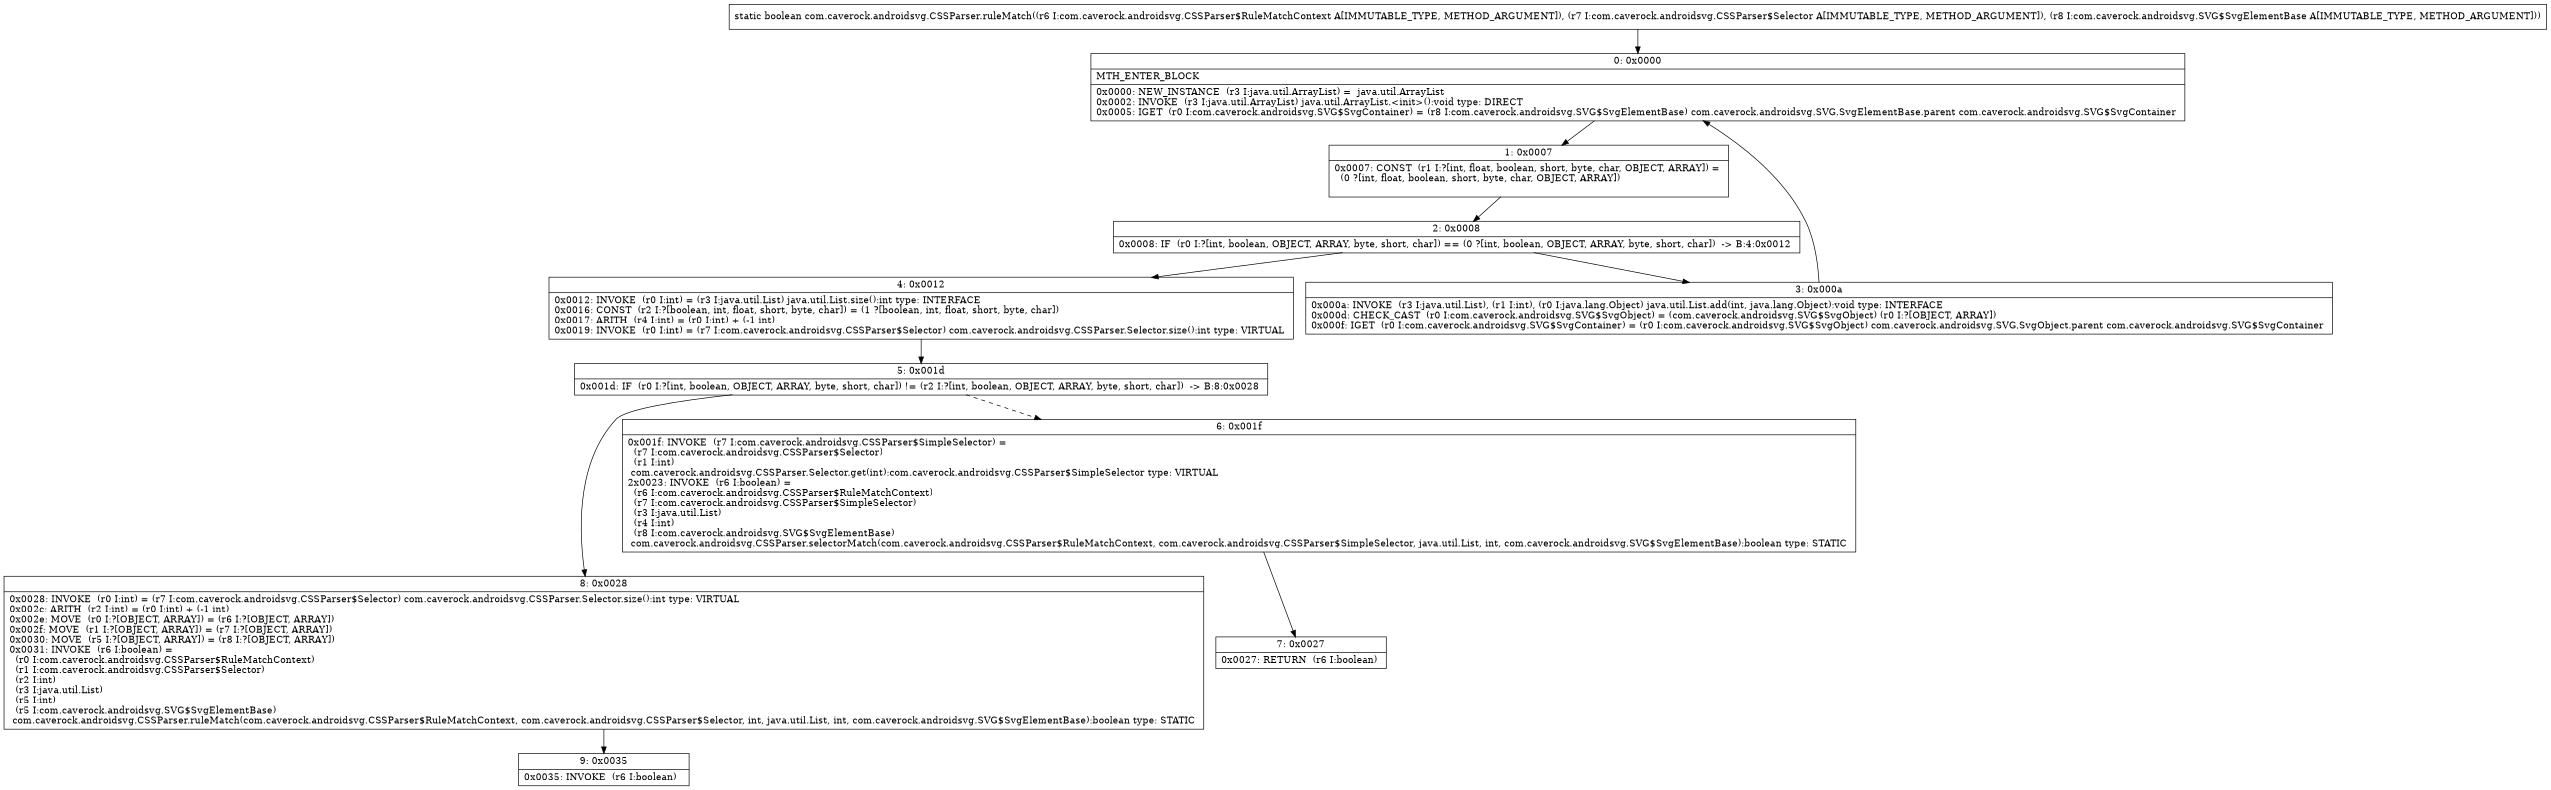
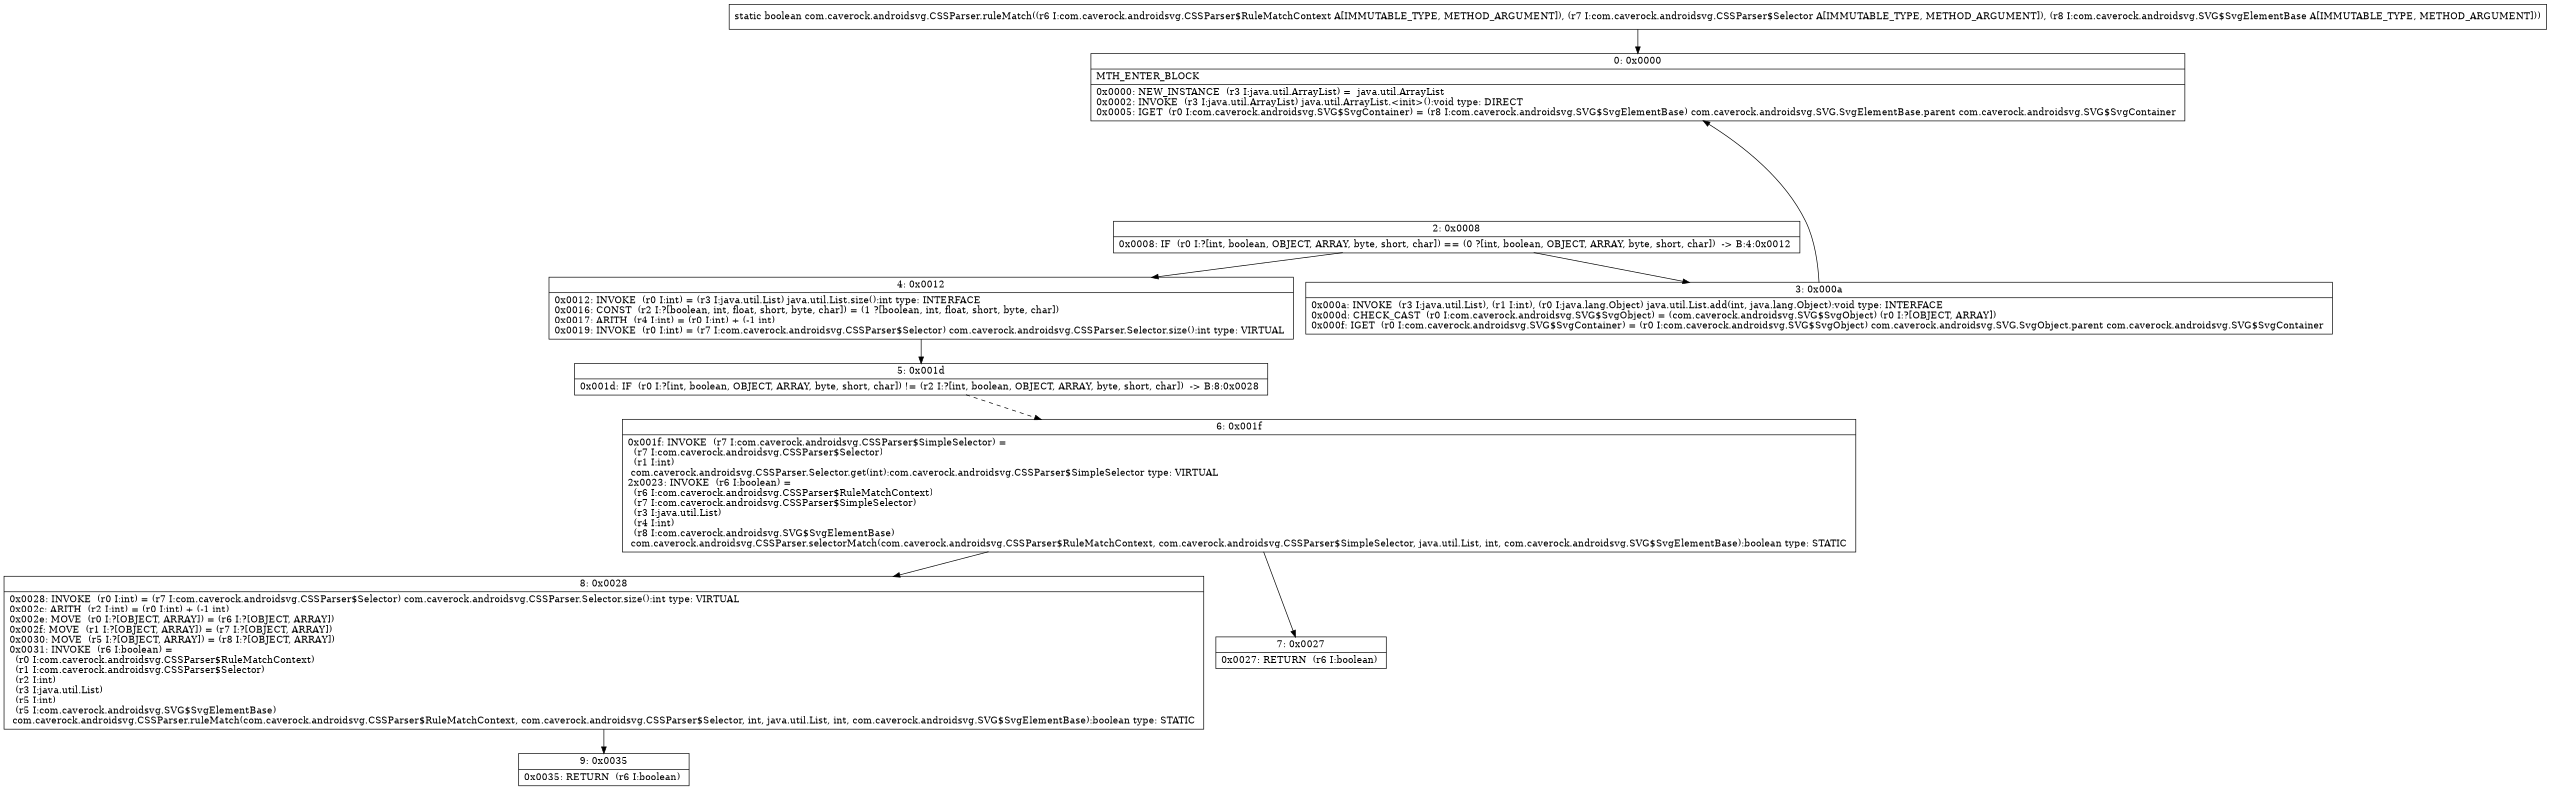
node "1: 0x0007": removed
edge "5: 0x001d" -> "8: 0x0028": now "6: 0x001f" -> "8: 0x0028"
node "9: 0x0035": text "0x0035: INVOKE  (r6 I:boolean)" -> "0x0035: RETURN  (r6 I:boolean)"
